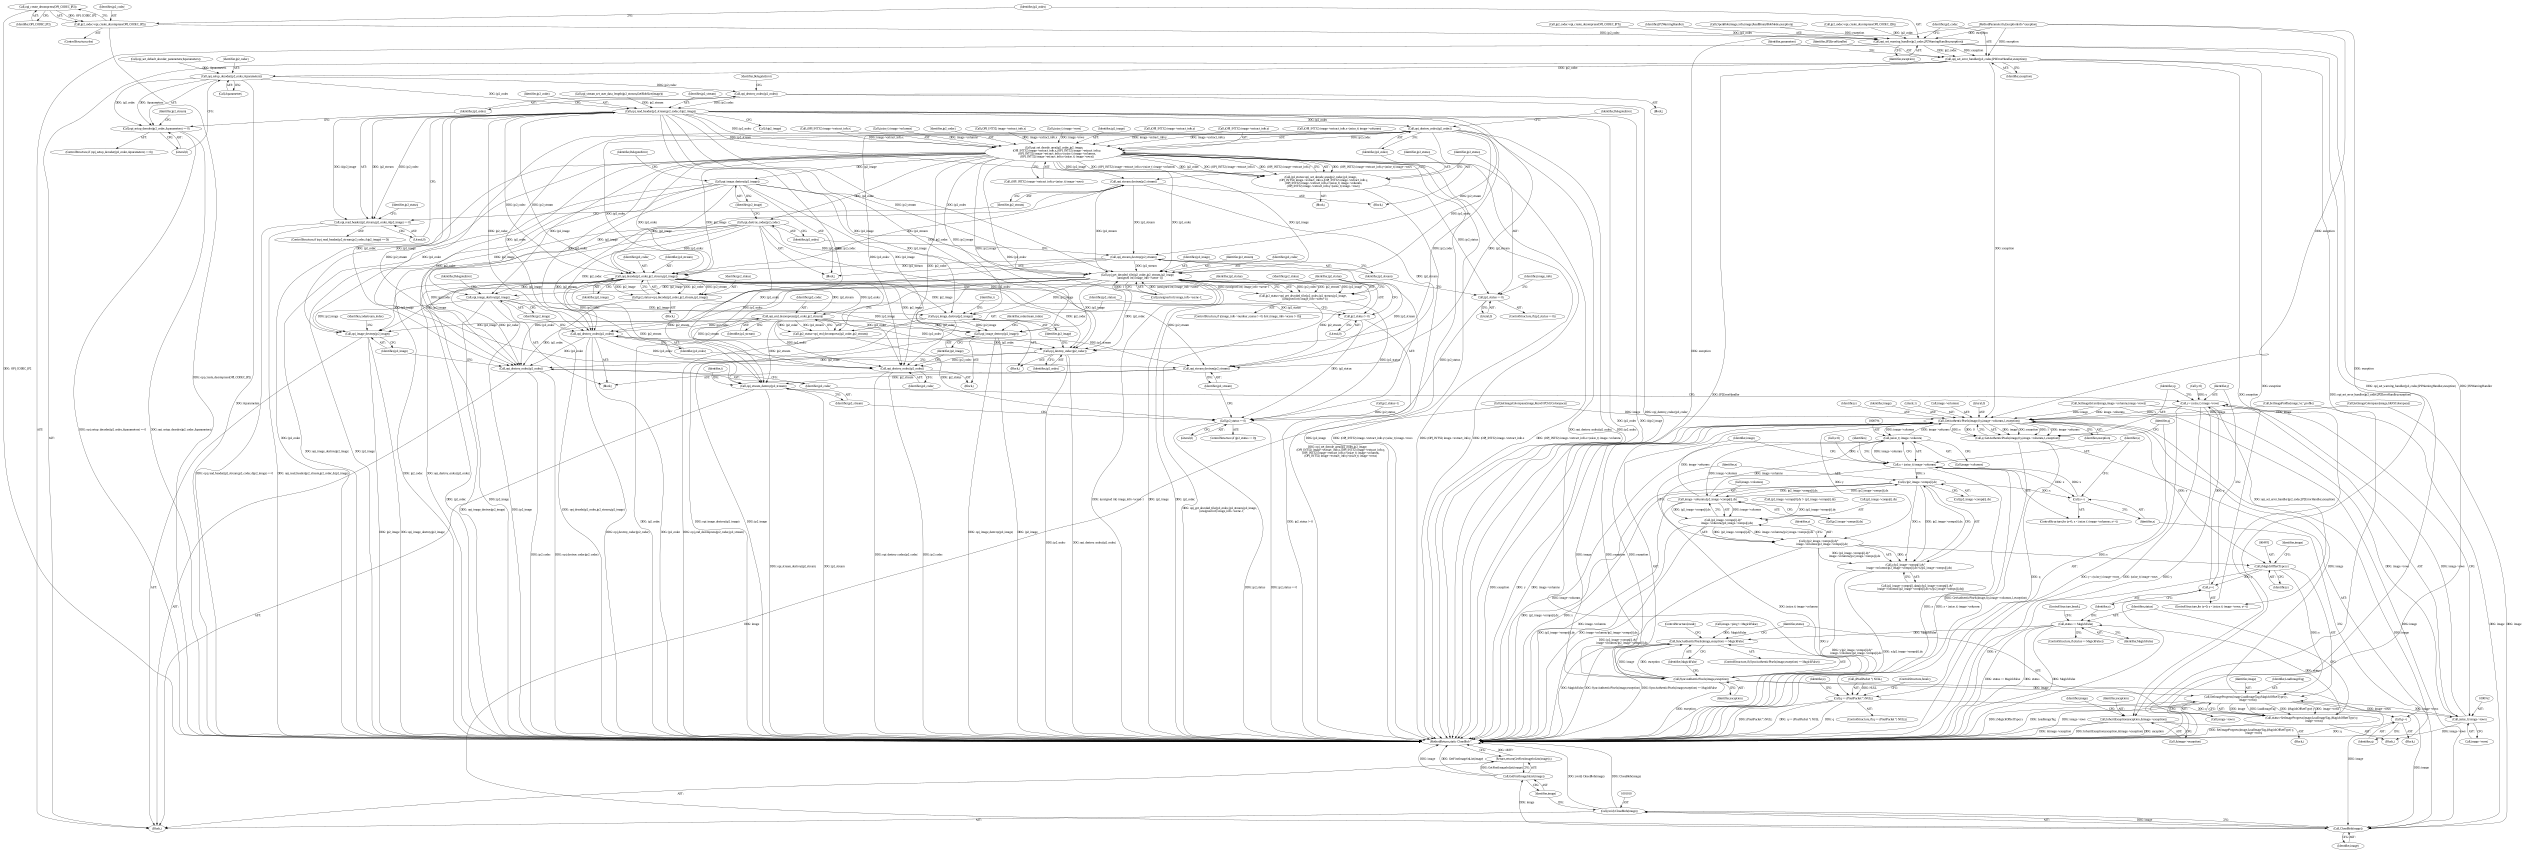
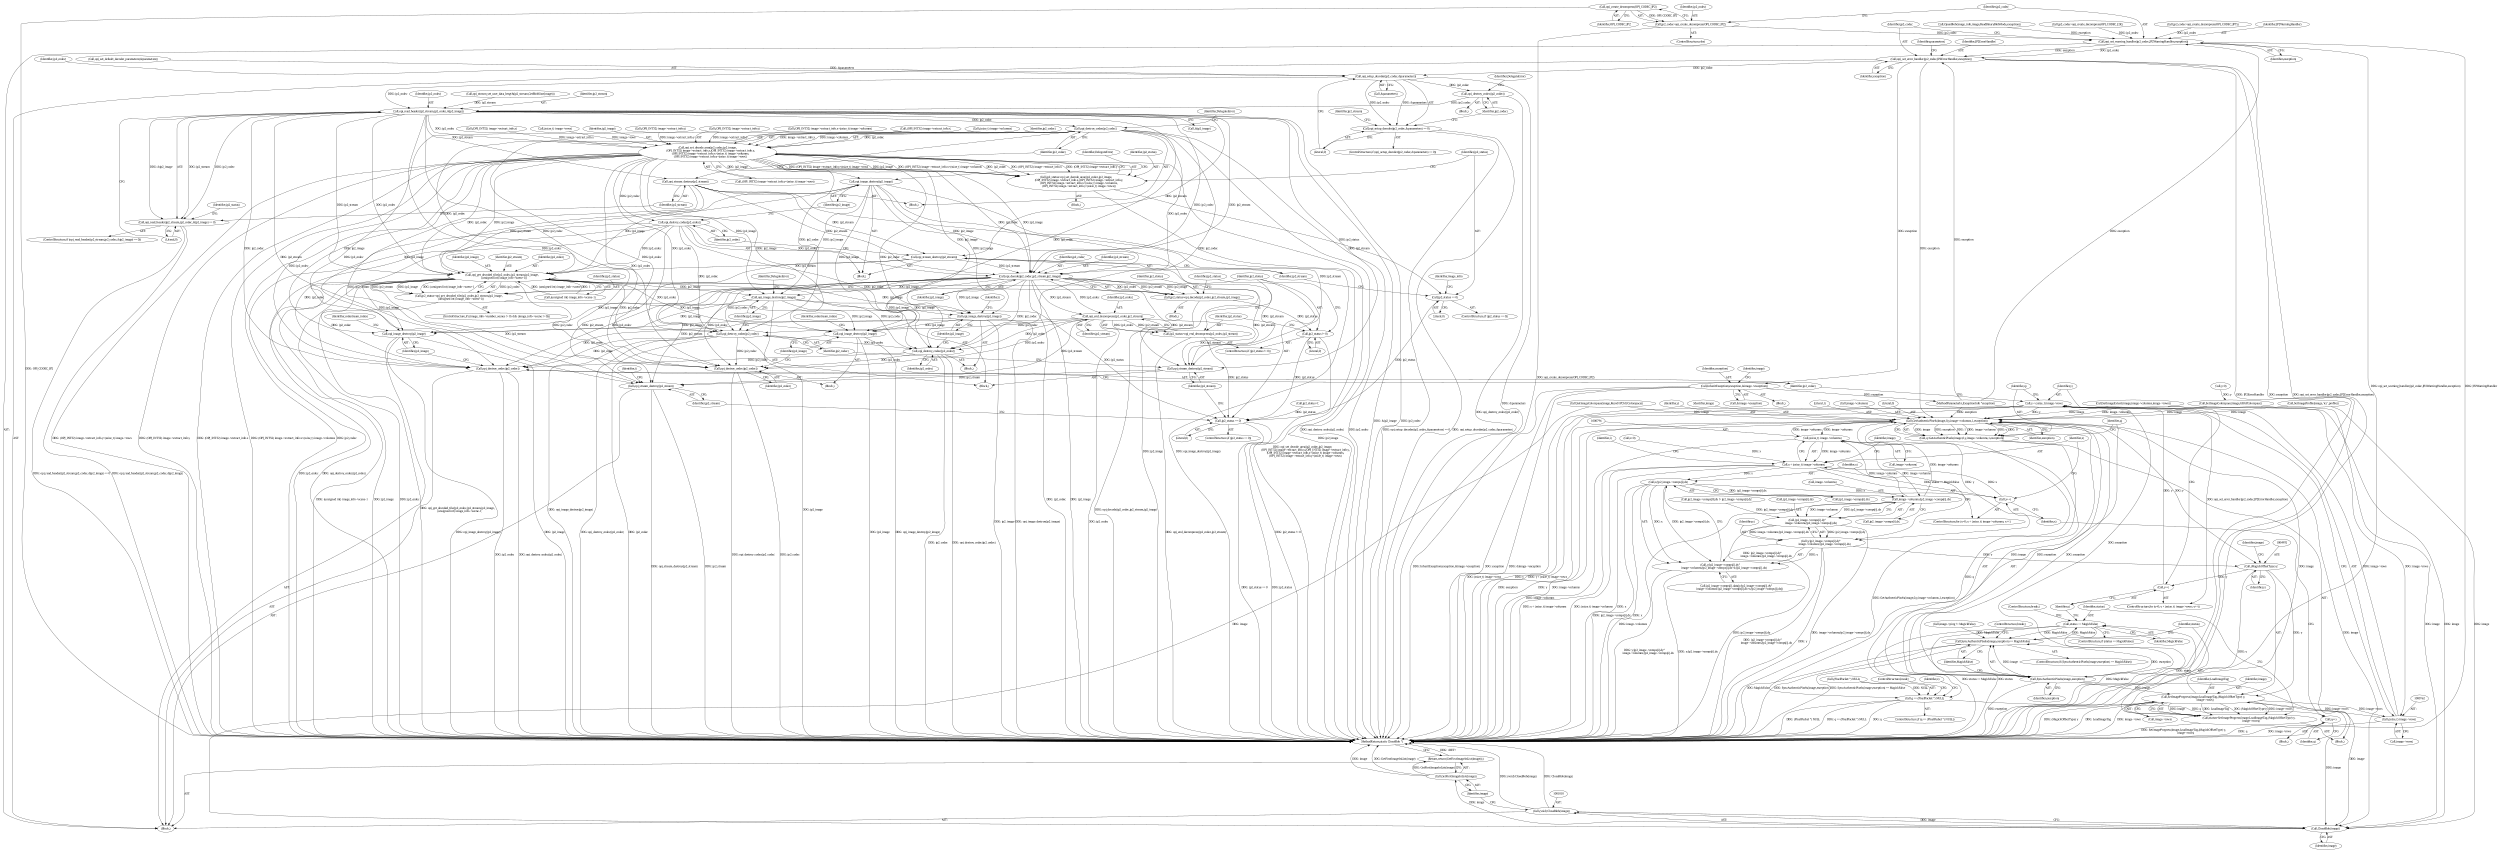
edge "(MethodParameterIn,ExceptionInfo *exception)" -> "(Call,InheritException(exception,&image->exception))": reversed
node "(ControlStructure,if (jp2_status != 0))": added
edge "(Call,y=0)" -> "(Call,y < (ssize_t) image->rows)": now "(Call,y=0)" -> "(Call,SetImageColorspace(image,GRAYColorspace))"
edge "(Call,x < (ssize_t) image->columns)" -> "(Call,x++)": label "DDG: x" -> "DDG: status == MagickFalse"
edge "(Call,image->columns/jp2_image->comps[i].dx)" -> "(Call,x/jp2_image->comps[i].dx)": removed, label "DDG: jp2_image->comps[i].dx"
edge "(Call,SyncAuthenticPixels(image,exception) == MagickFalse)" -> "(Call,status == MagickFalse)": added, label "DDG: MagickFalse"
